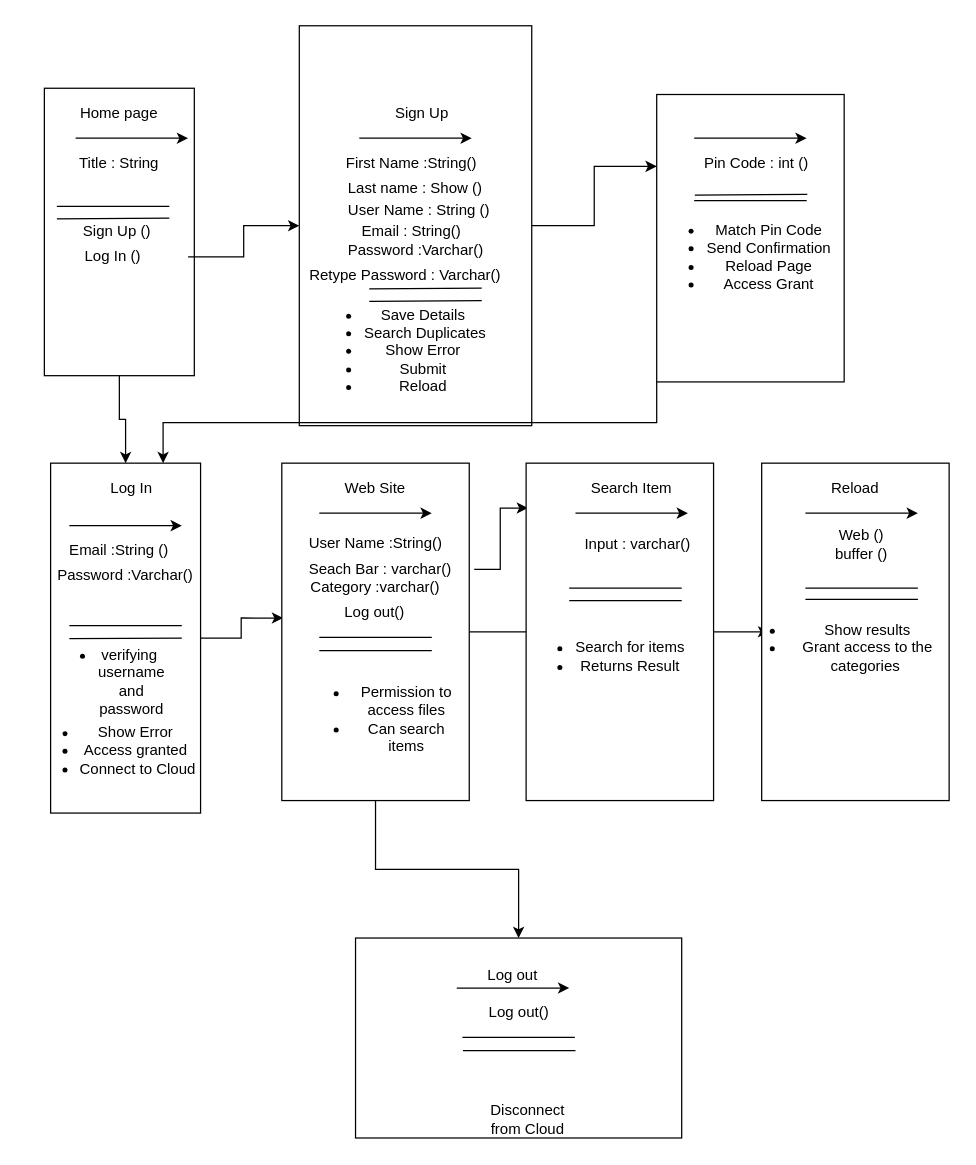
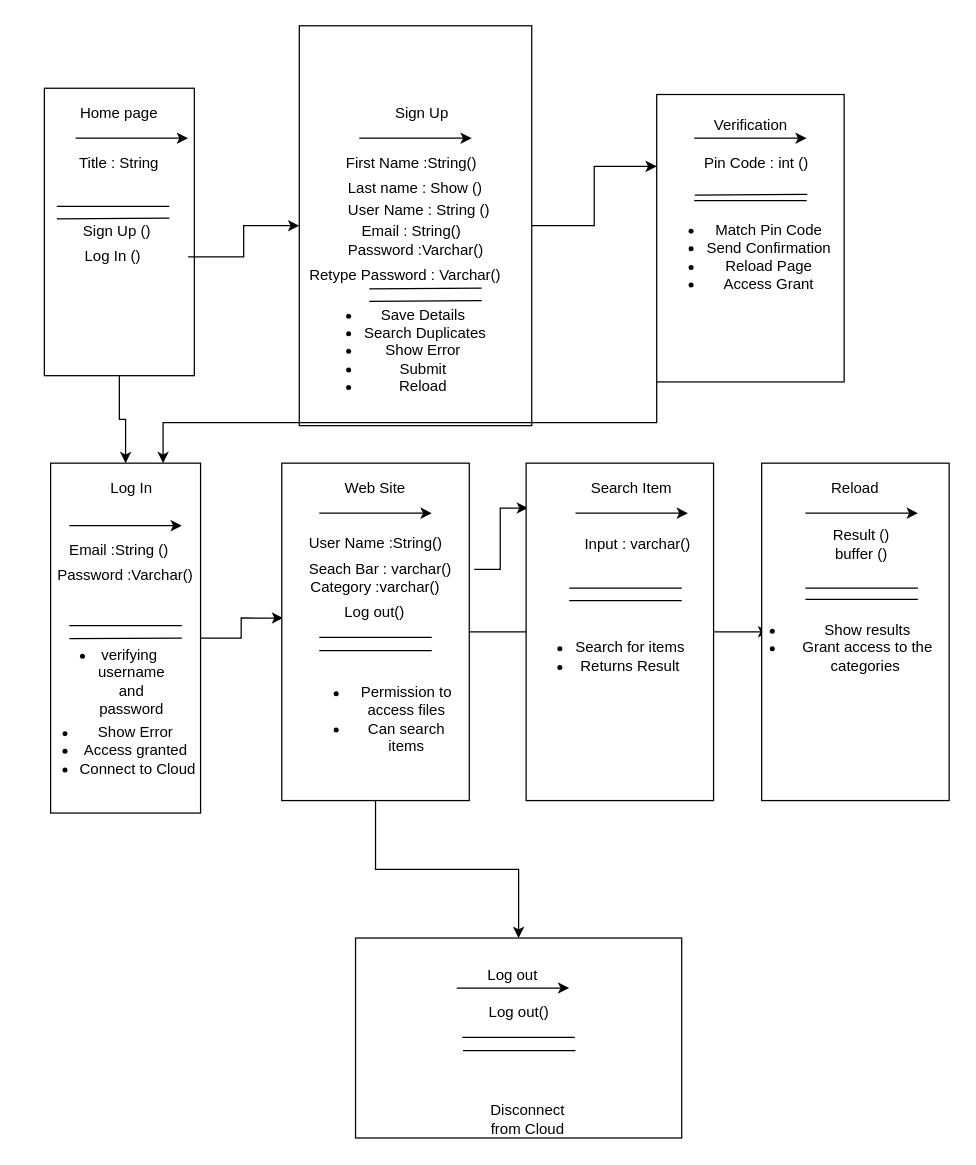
node "Verification": added
node "Web () buffer ()": label "Web () buffer ()" -> "Result () buffer ()"
